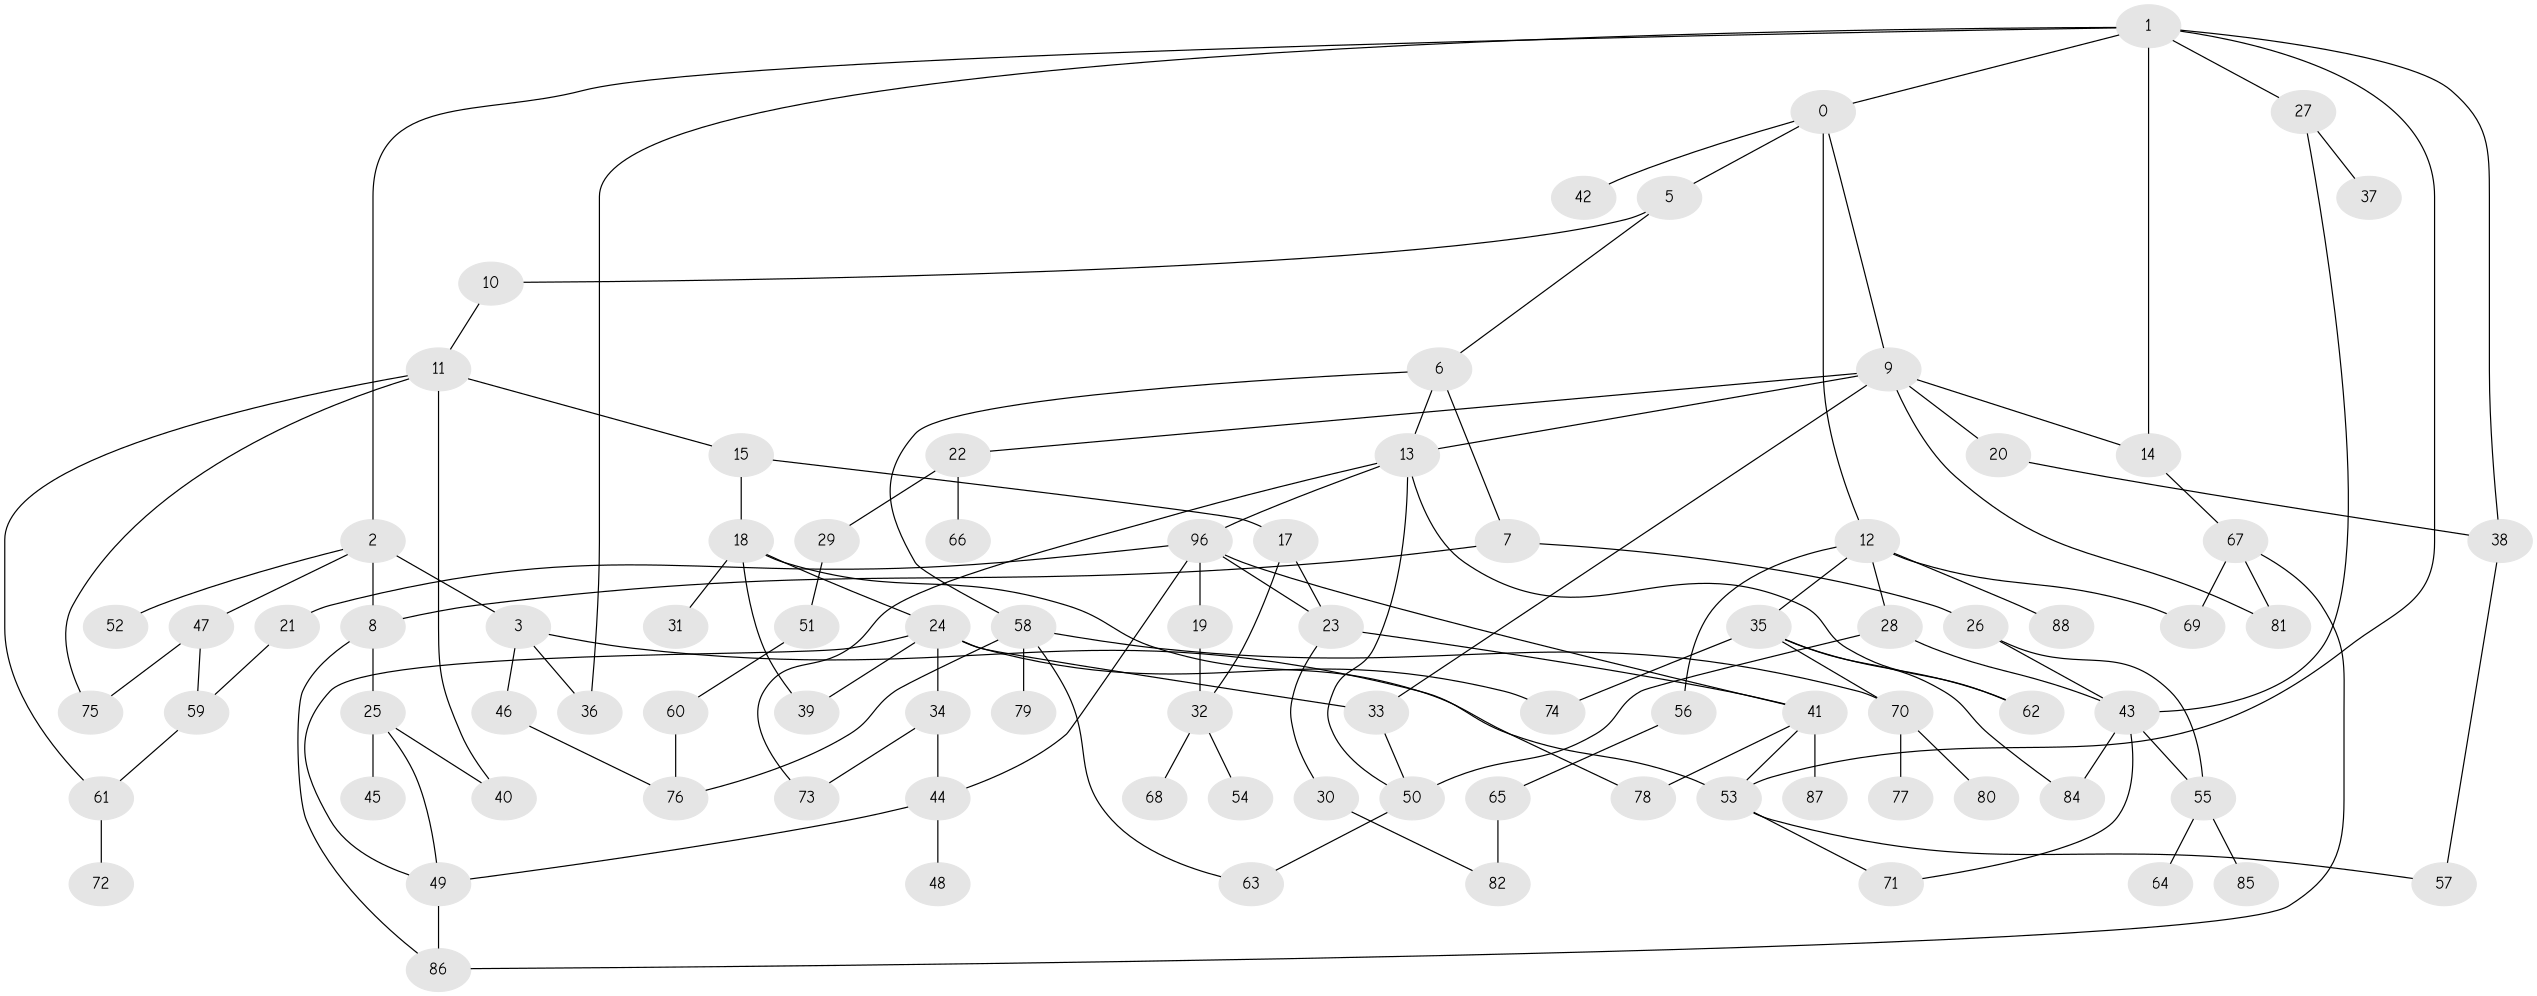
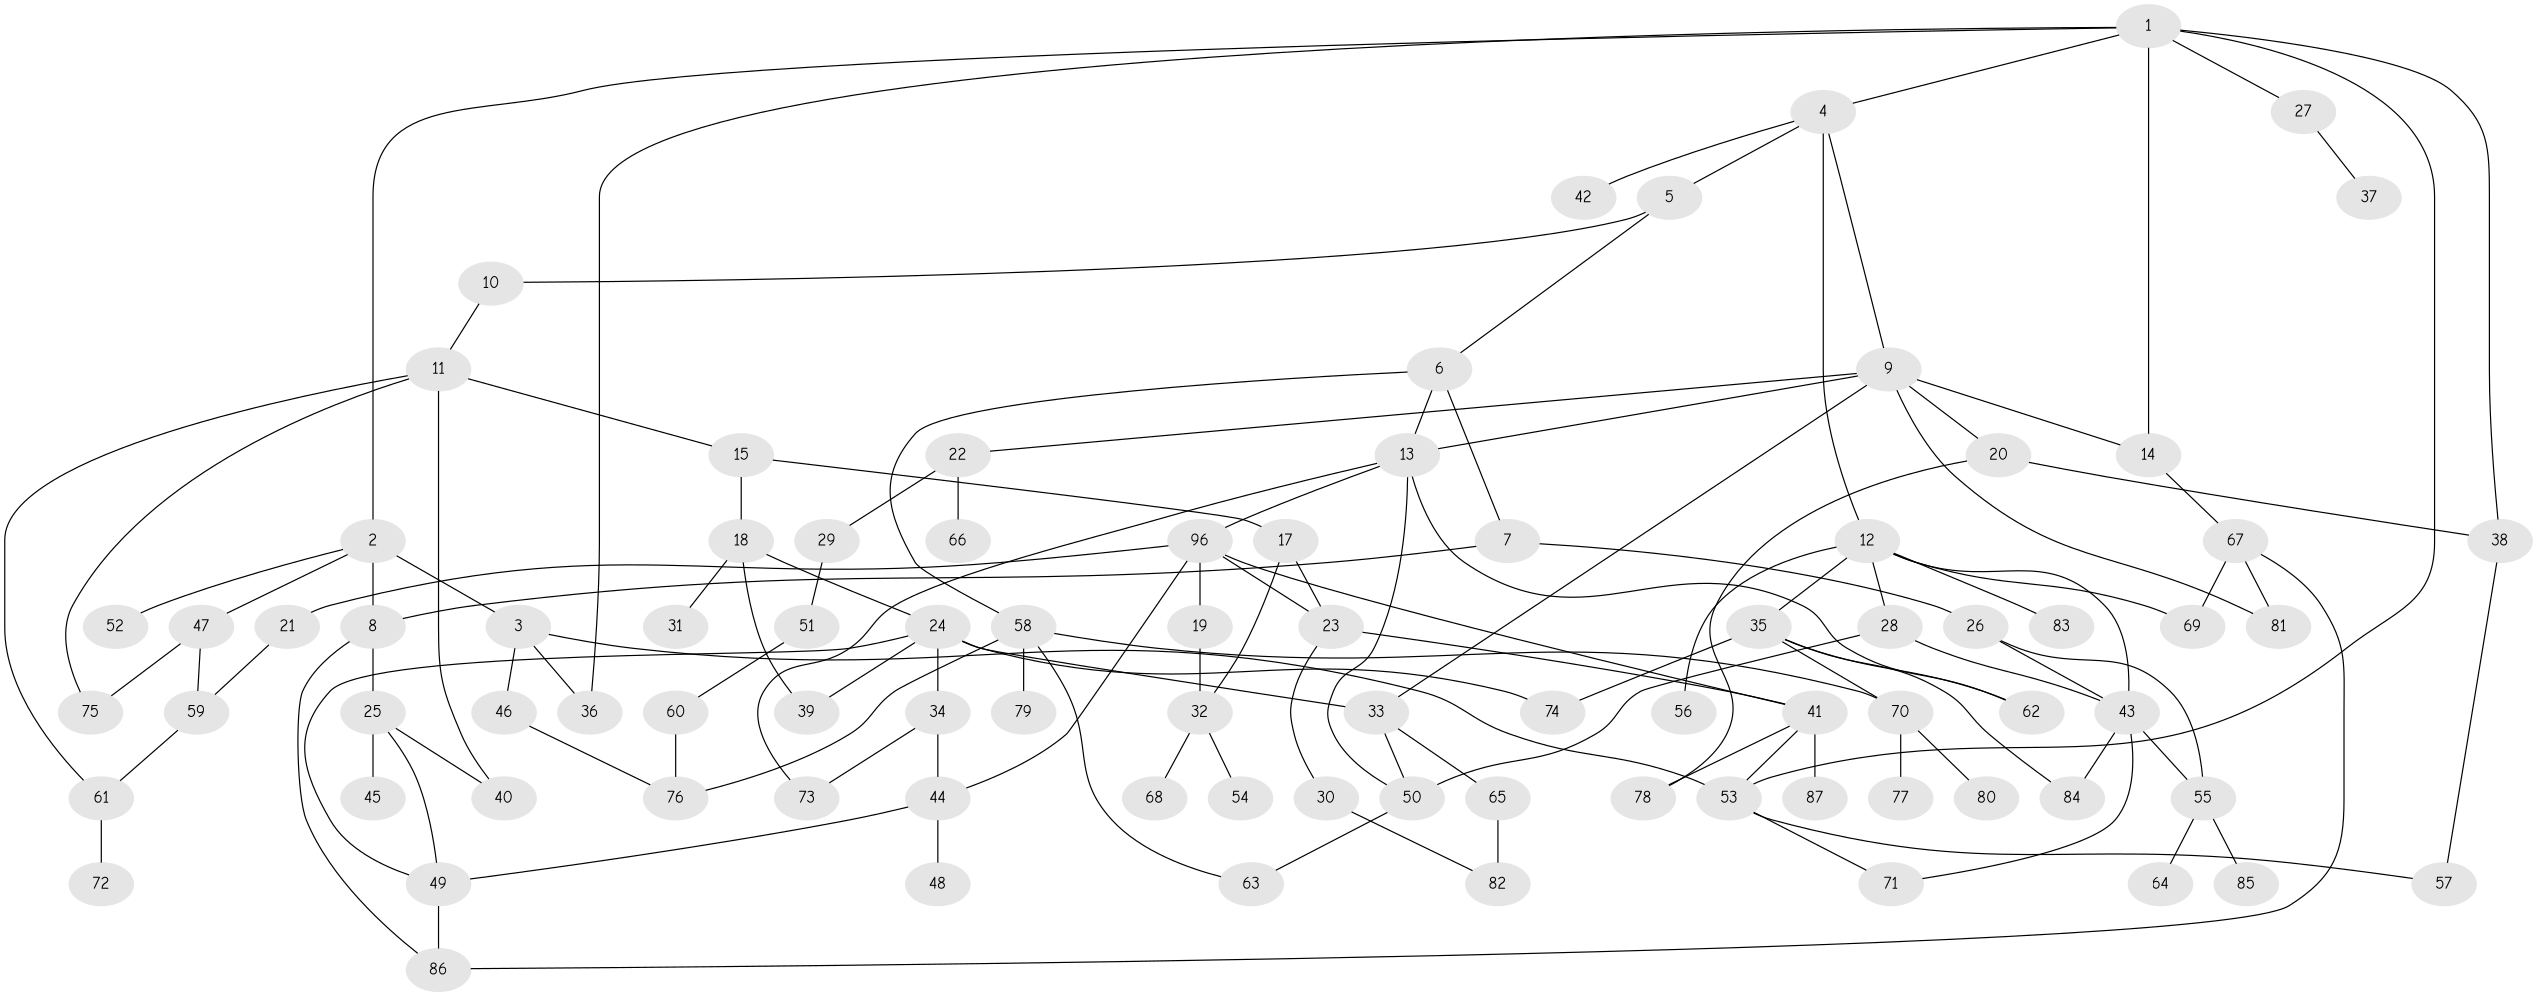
node "0": label "0" -> "4"
edge "27" -- "43": now "12" -- "43"
edge "18" -- "78": now "20" -- "78"
node "88": label "88" -> "83"
edge "56" -- "65": now "33" -- "65"
